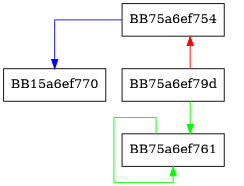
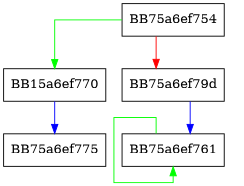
edge "BB75a6ef754" -> "BB15a6ef770": color blue -> green
edge "BB75a6ef79d" -> "BB75a6ef754": reversed
edge "BB75a6ef79d" -> "BB75a6ef761": color green -> blue
node "BB75a6ef775": added
